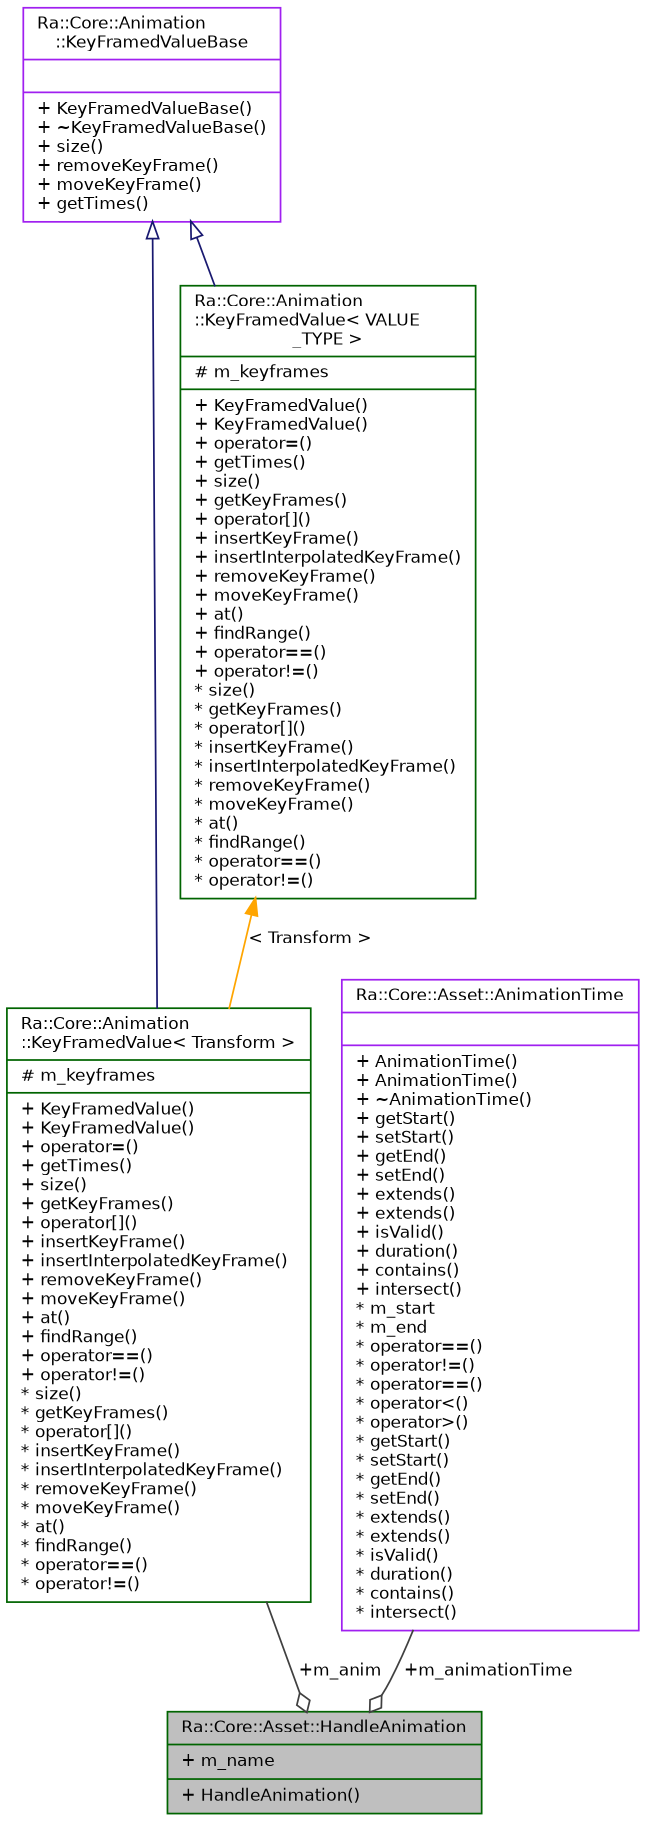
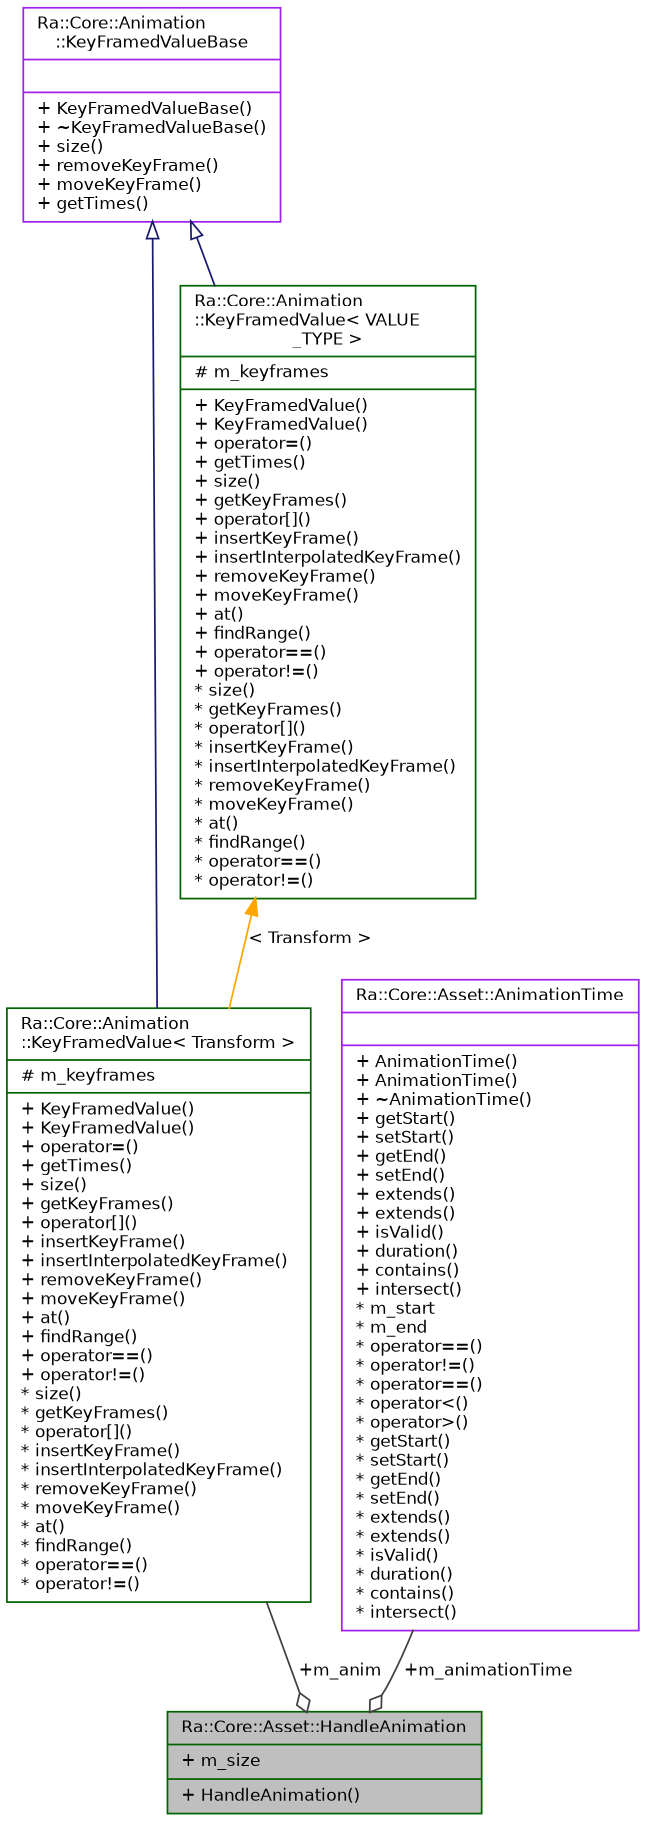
node "Ra::Core::Asset::HandleAnimation": text "+ m_name" -> "+ m_size"
